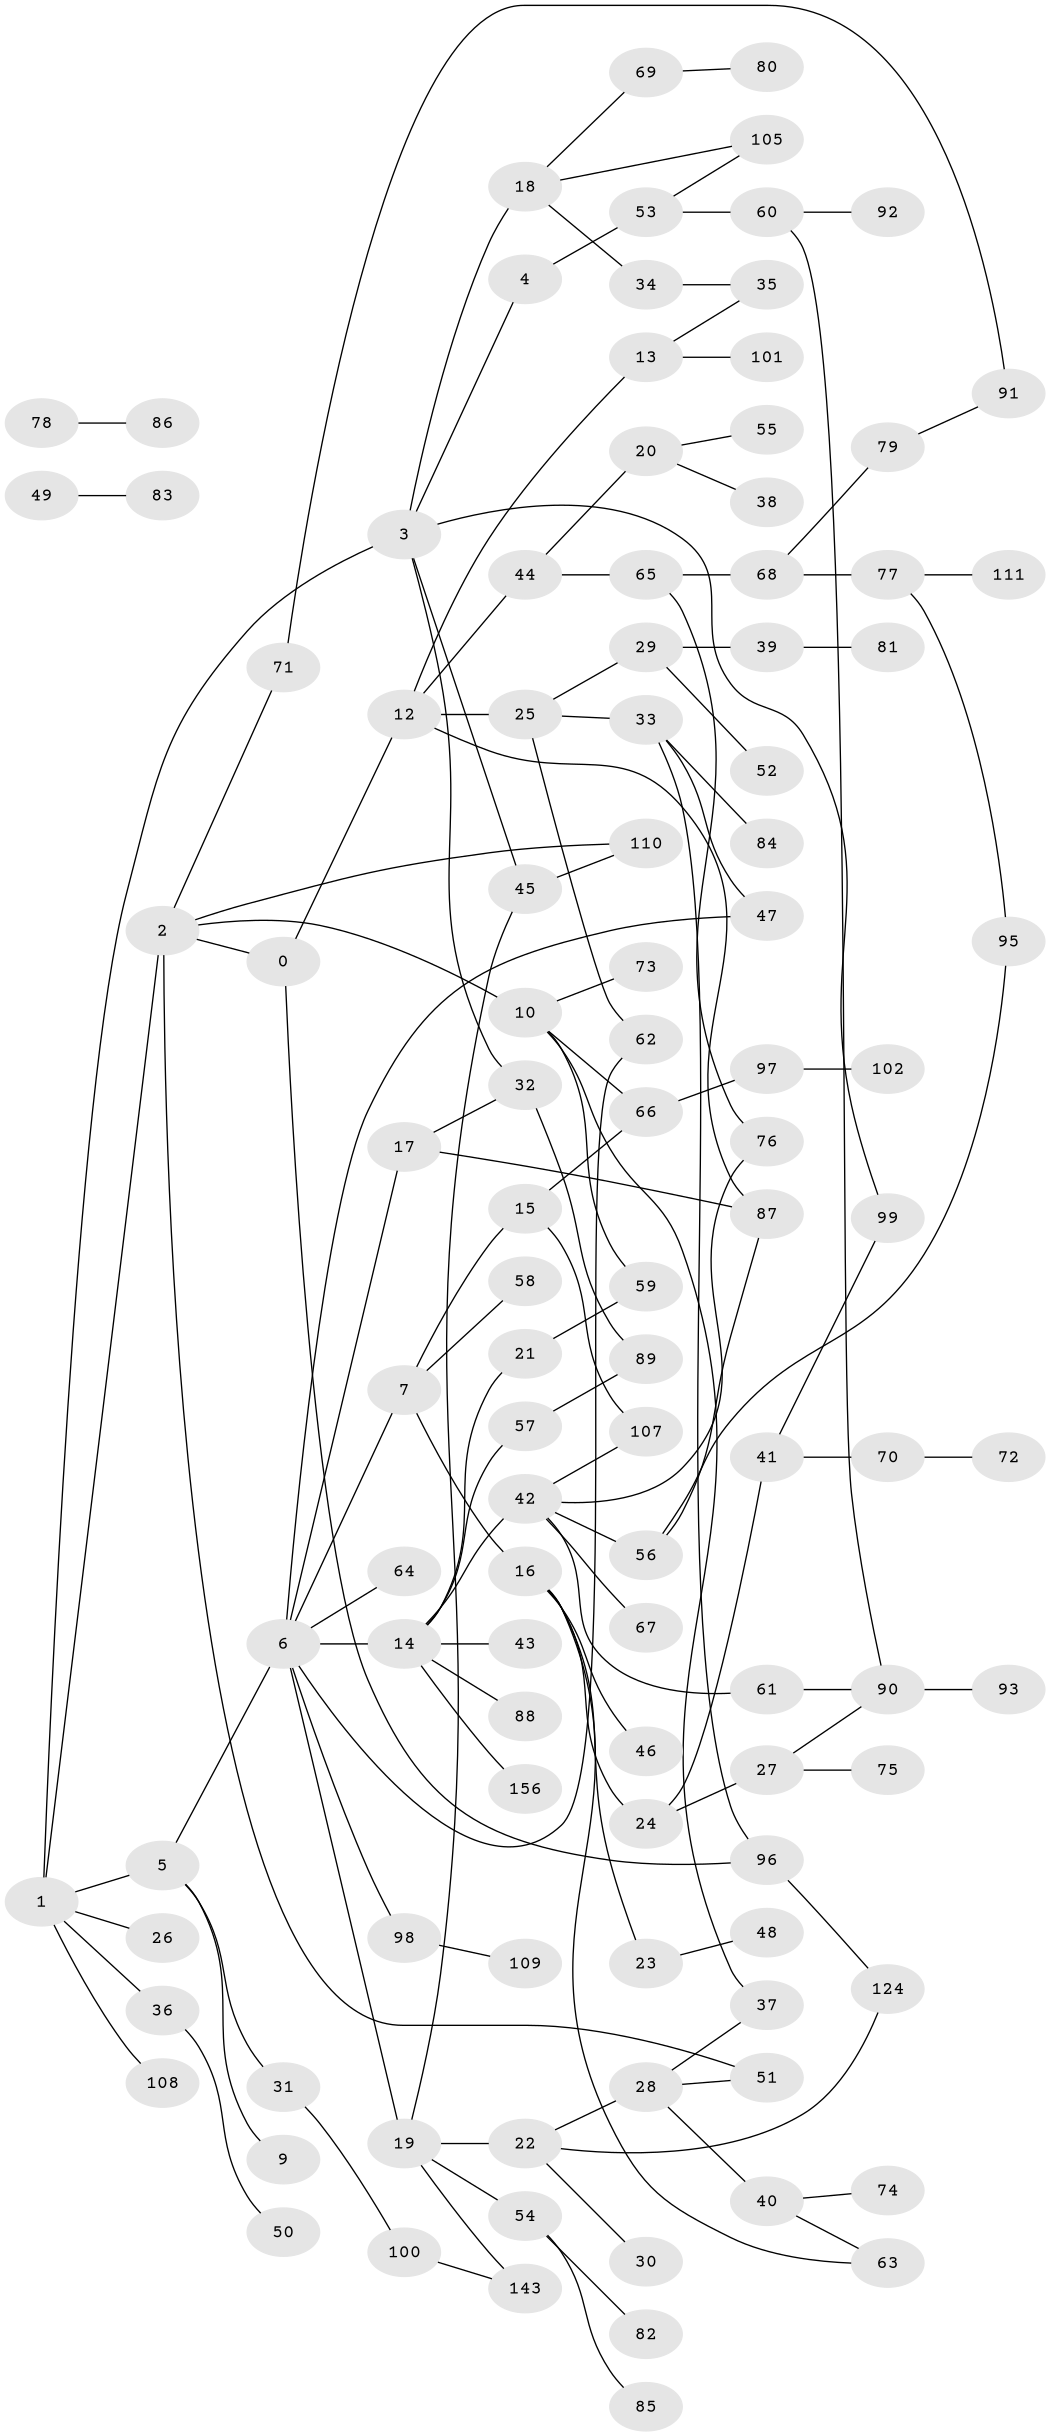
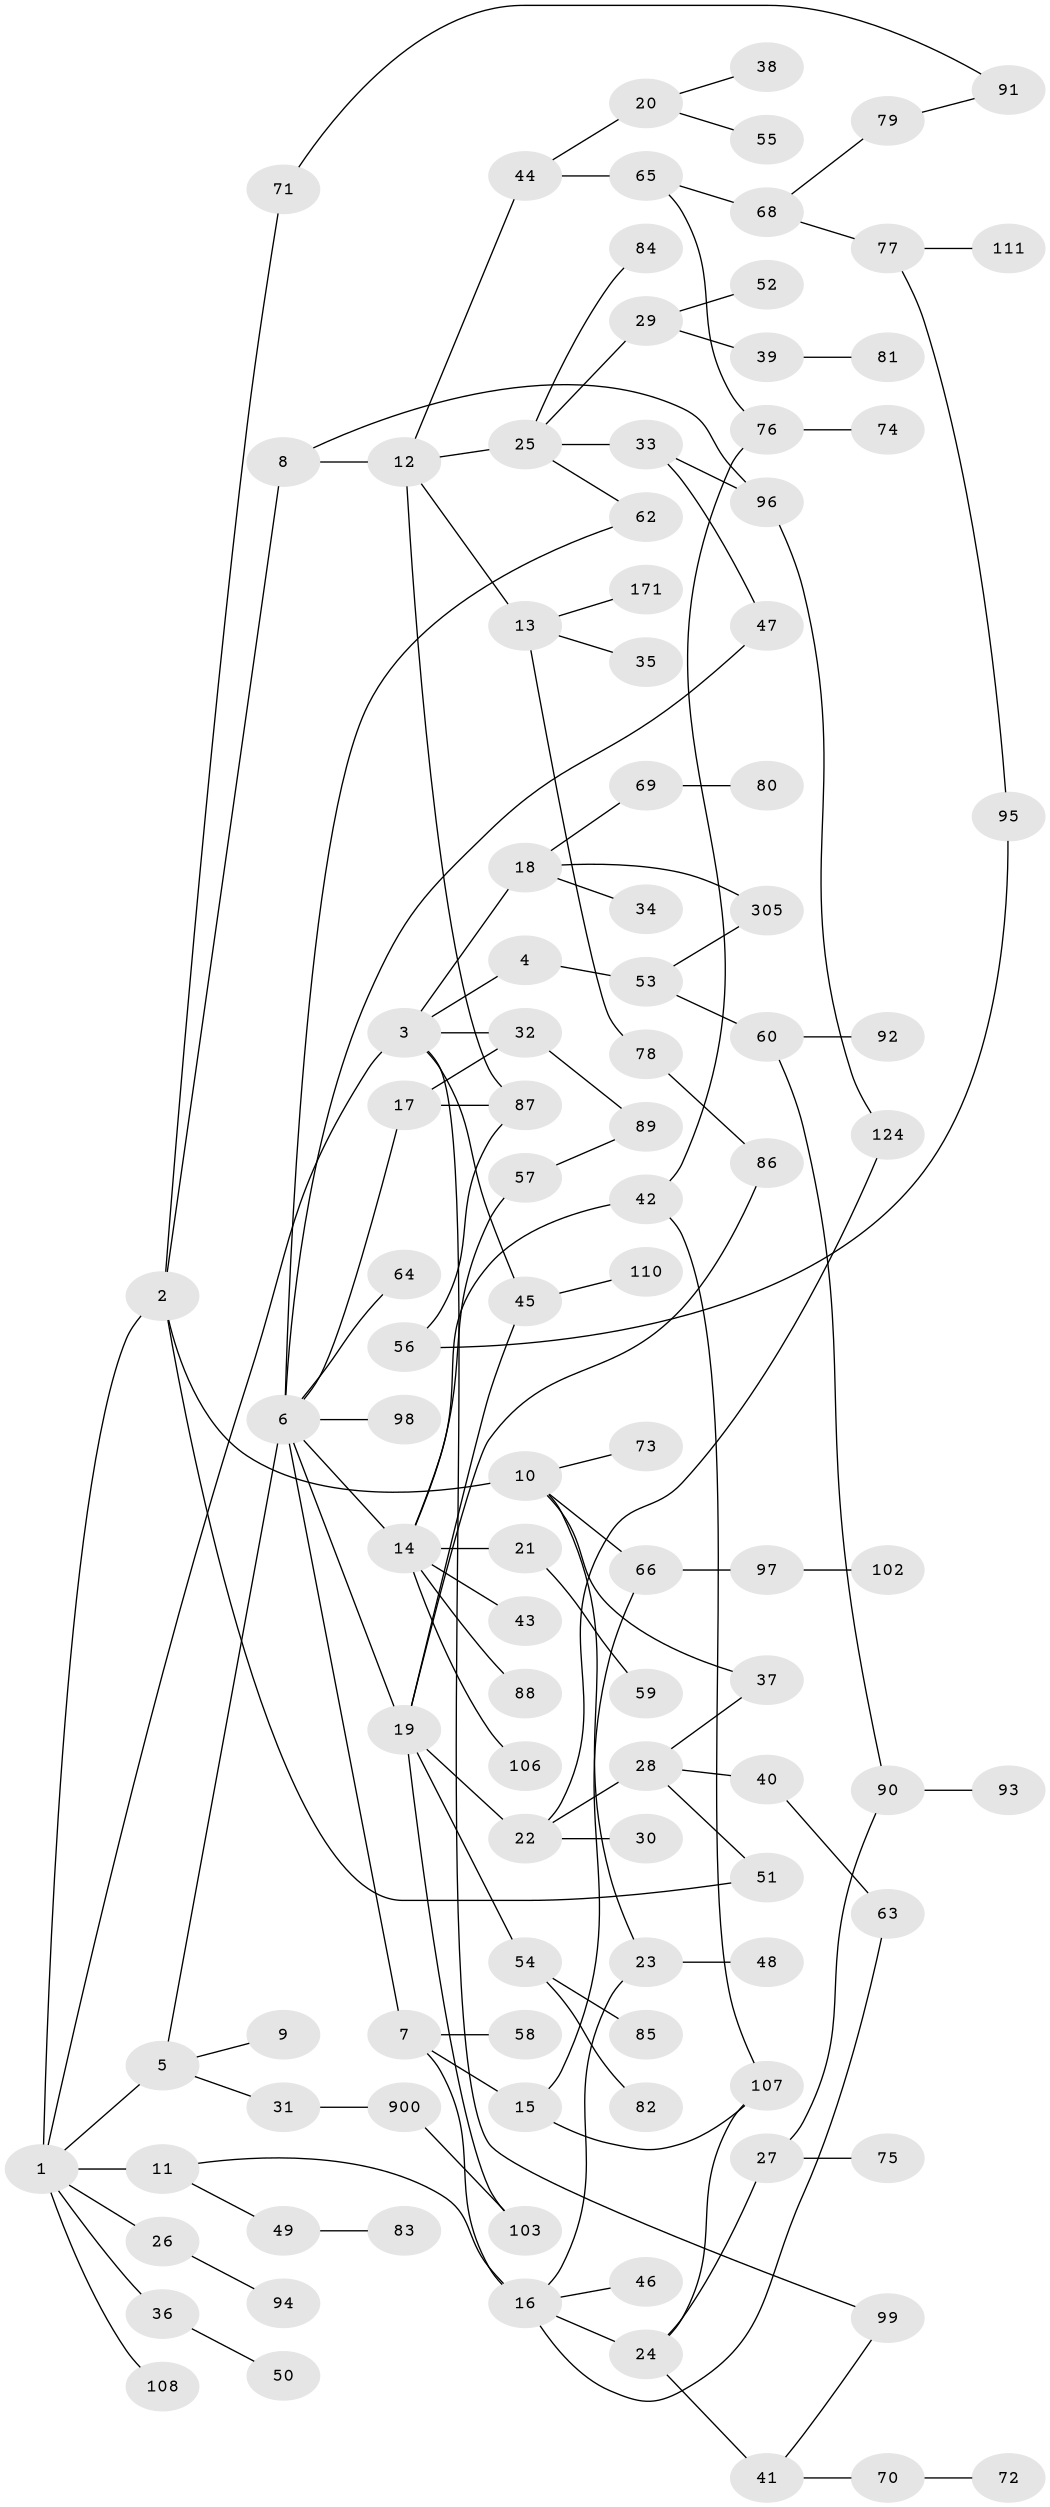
node "105": label "105" -> "305"
edge "34" -- "35": removed
node "101": label "101" -> "171"
edge "33" -- "84": now "25" -- "84"
edge "13" -- "78": added
edge "110" -- "2": removed
node "0": label "0" -> "8"
edge "10" -- "59": now "10" -- "23"
edge "86" -- "19": added
edge "42" -- "56": removed
node "67": removed
node "61": removed
node "156": label "156" -> "106"
node "109": removed
node "11": added
edge "74" -- "40": now "74" -- "76"
edge "107" -- "24": added
node "100": label "100" -> "900"
node "143": label "143" -> "103"
node "94": added
